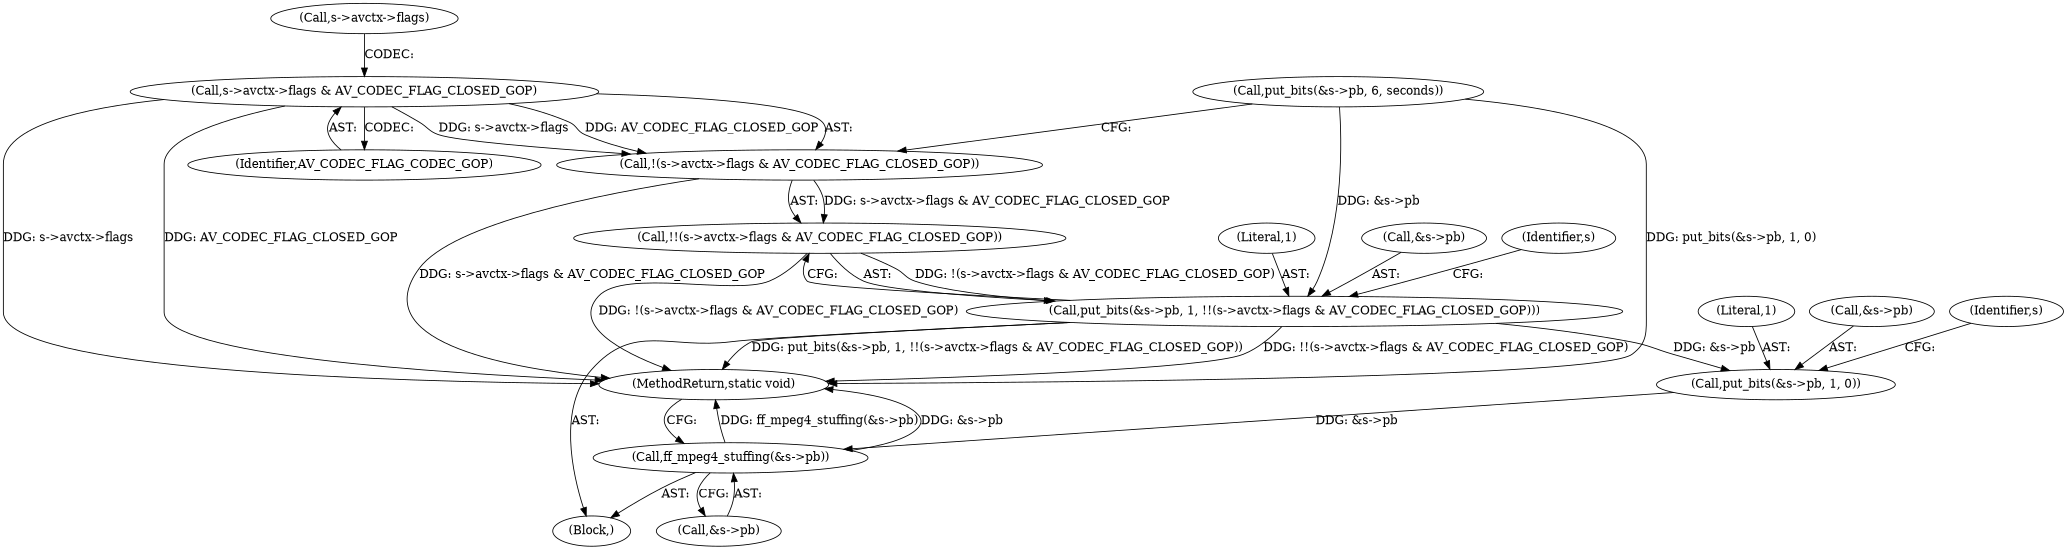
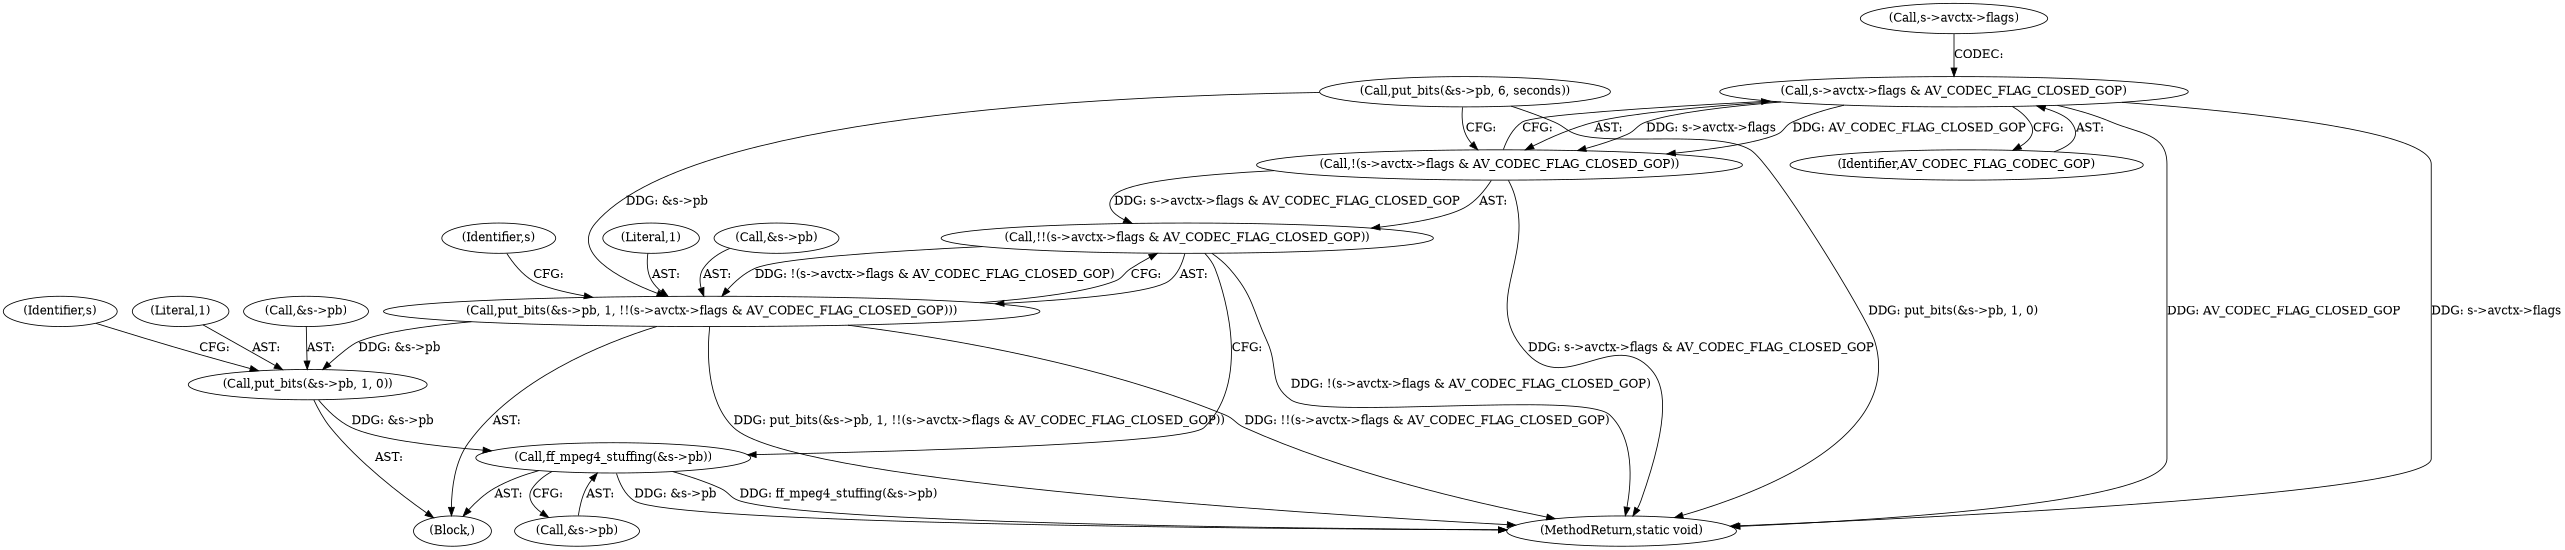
edge "(Call,!(s->avctx->flags & AV_CODEC_FLAG_CLOSED_GOP))" -> "(Call,s->avctx->flags & AV_CODEC_FLAG_CLOSED_GOP)": added, label "CFG:"
edge "(Call,s->avctx->flags & AV_CODEC_FLAG_CLOSED_GOP)" -> "(Identifier,AV_CODEC_FLAG_CODEC_GOP)": label "CODEC: " -> "CFG: "
edge "(MethodReturn,static void)" -> "(Call,ff_mpeg4_stuffing(&s->pb))": now "(Call,!!(s->avctx->flags & AV_CODEC_FLAG_CLOSED_GOP))" -> "(Call,ff_mpeg4_stuffing(&s->pb))"
edge "(Call,put_bits(&s->pb, 1, 0))" -> "(Block,)": added, label "AST:"
